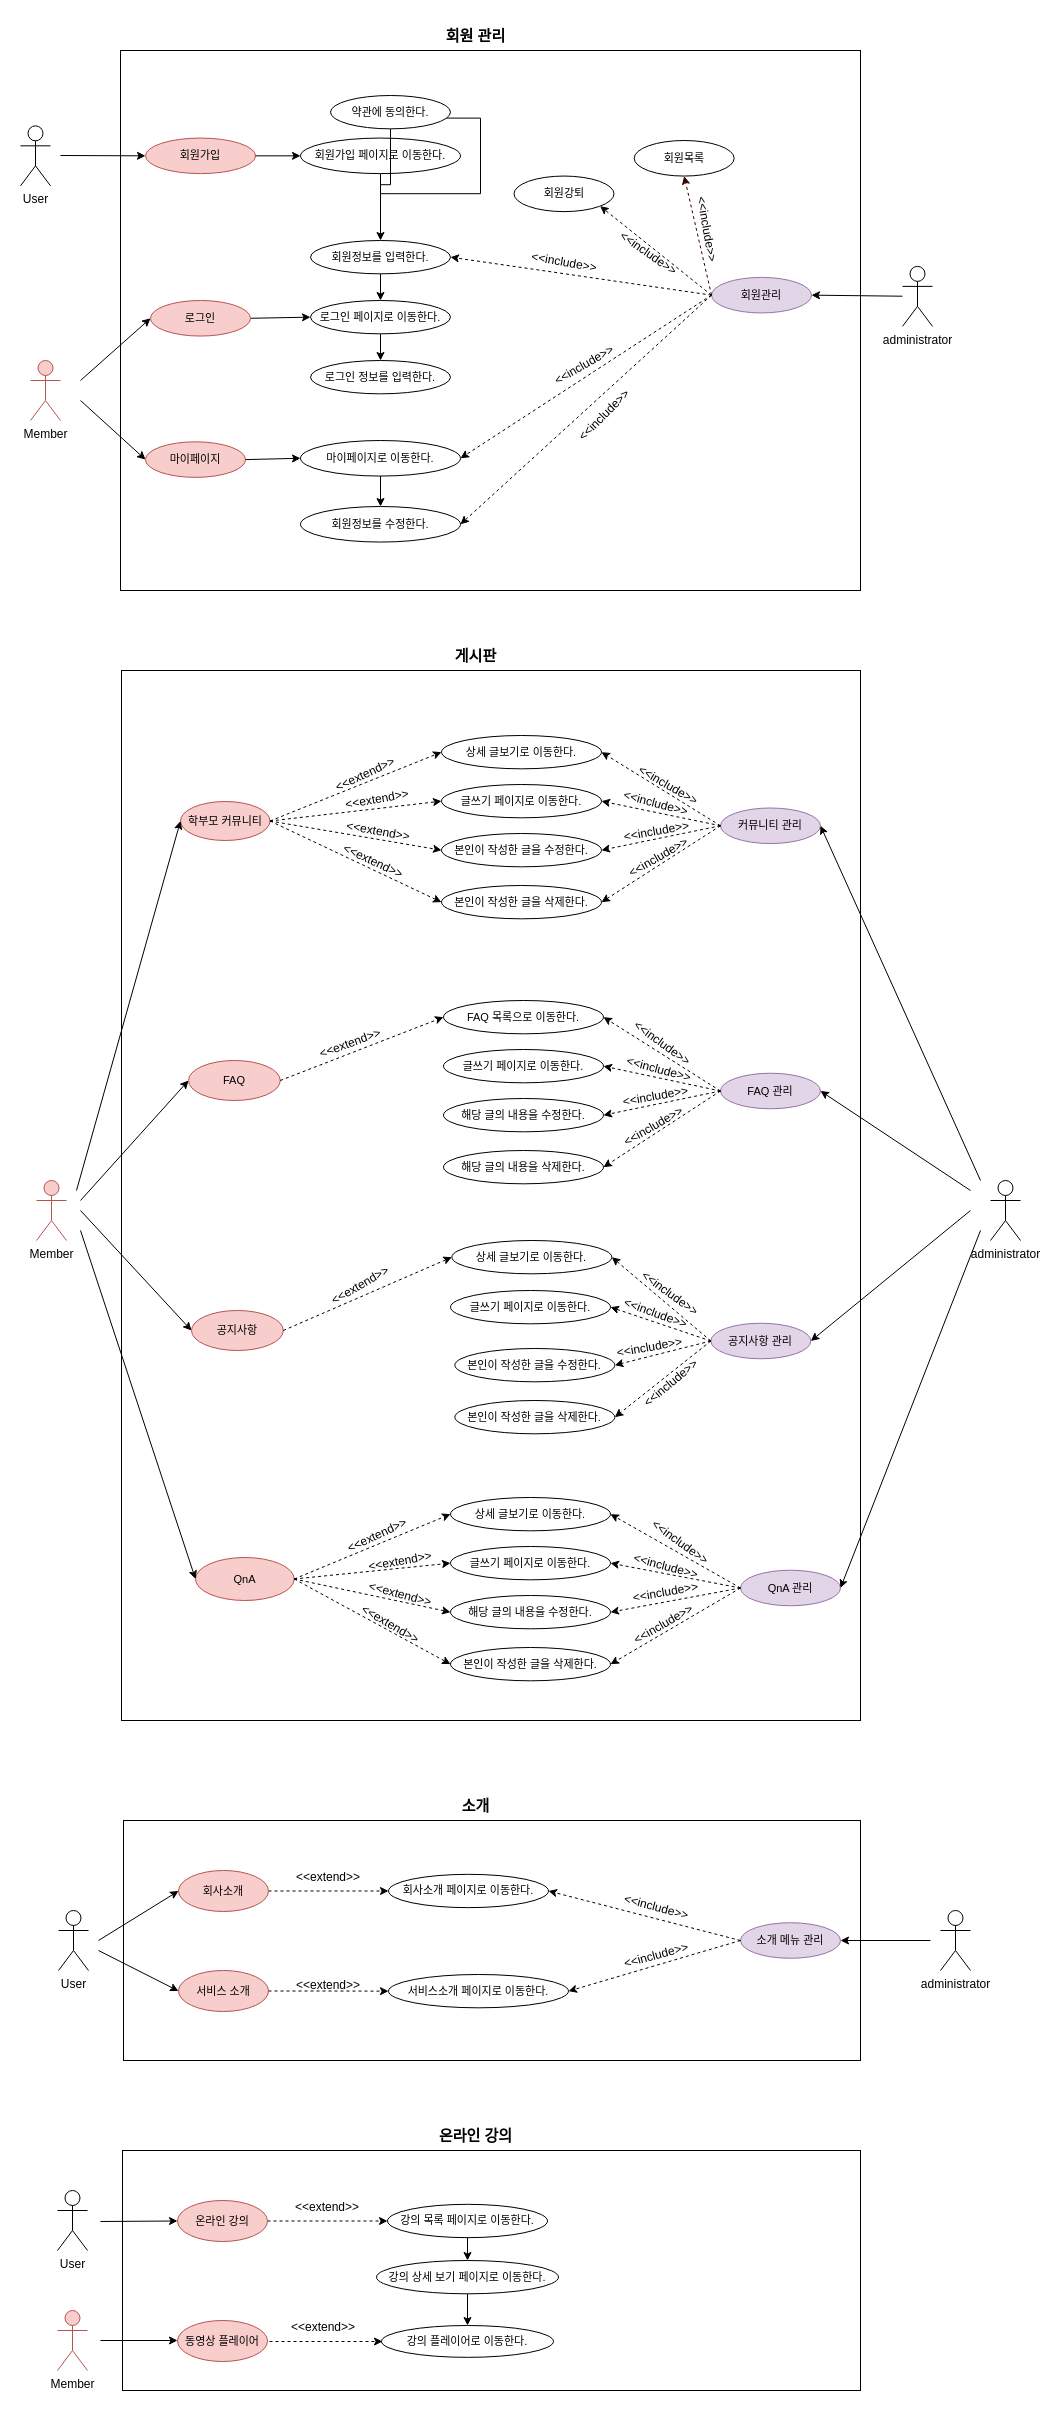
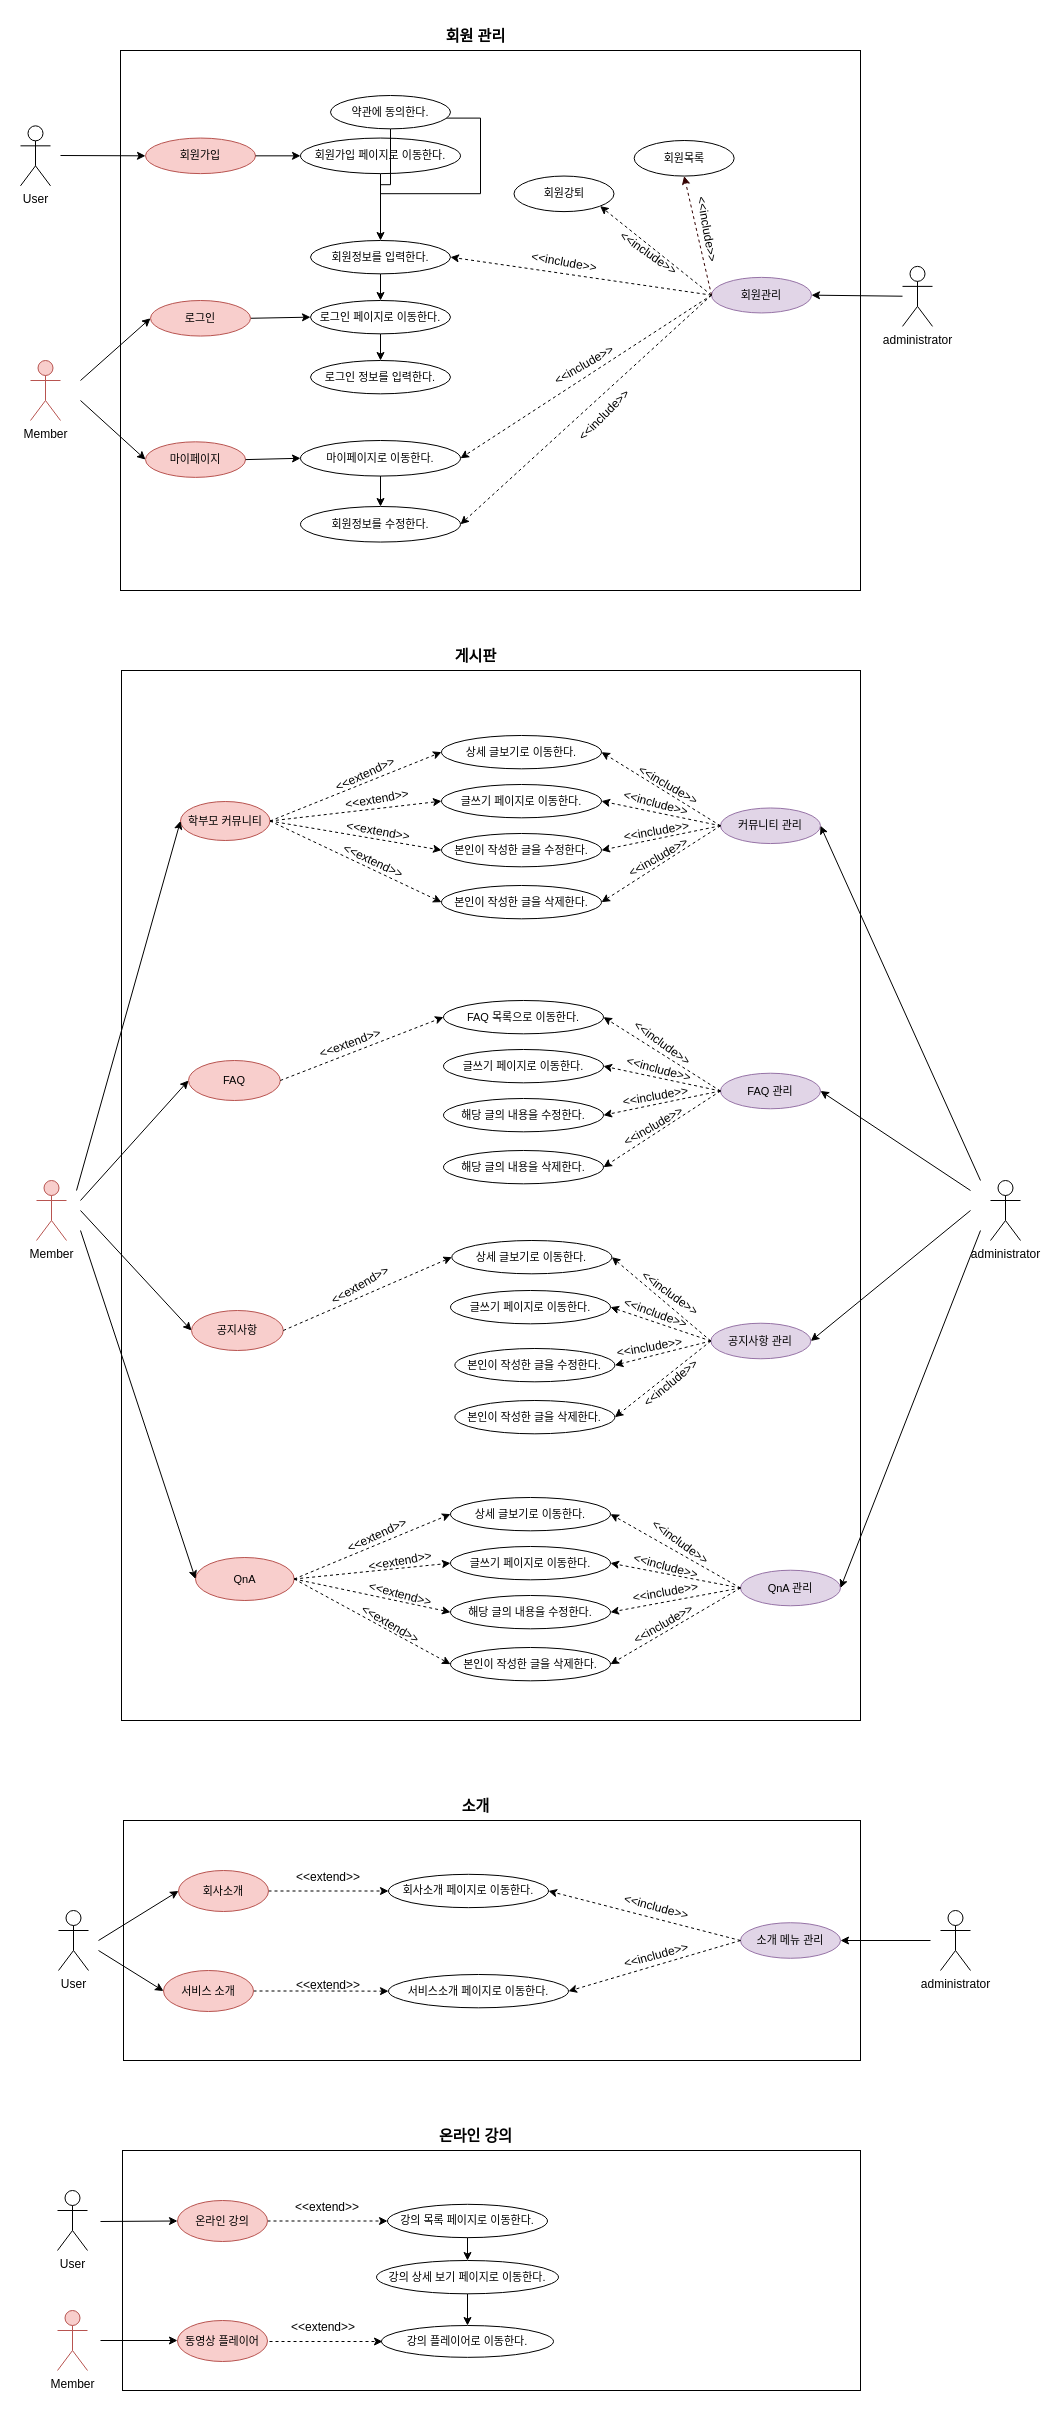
node "서비스 소개": moved (224, 1991) -> (209, 1991)
